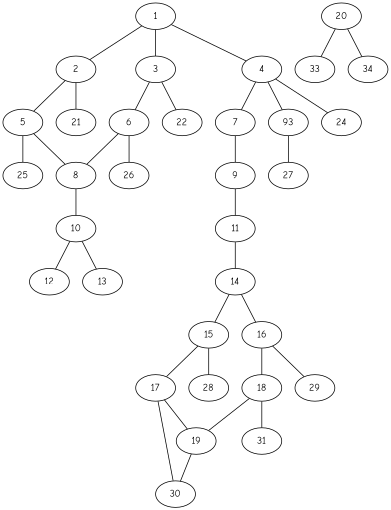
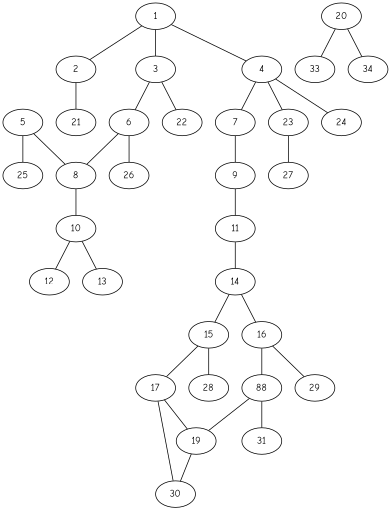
edge "2" -- "5": removed
node "93": label "93" -> "23"
node "18": label "18" -> "88"
